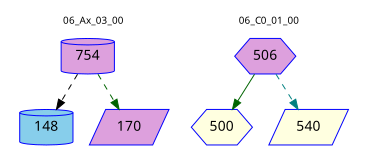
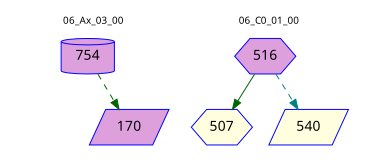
node "506": label "506" -> "516"
node "148": removed
node "500": label "500" -> "507"
